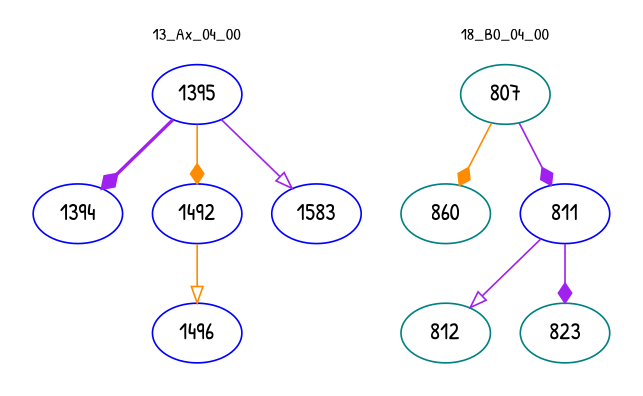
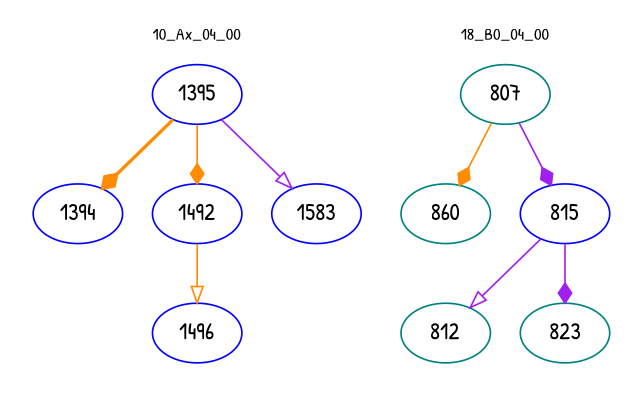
cluster "13_Ax_04_00": label "13_Ax_04_00" -> "10_Ax_04_00"
edge "1395" -> "1394": color purple -> darkorange
node "811": label "811" -> "815"
